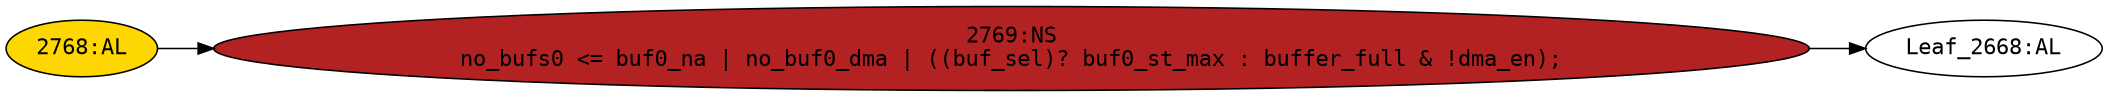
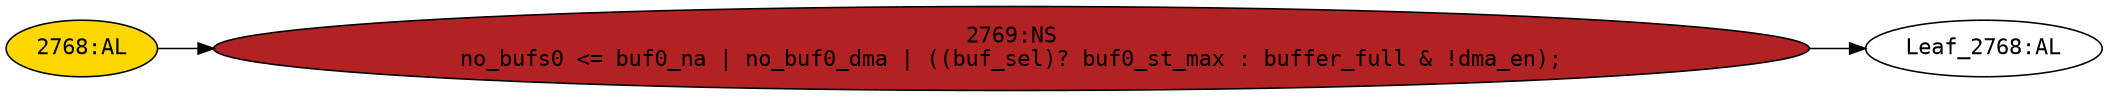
node "Leaf_2668:AL": label "Leaf_2668:AL" -> "Leaf_2768:AL"
